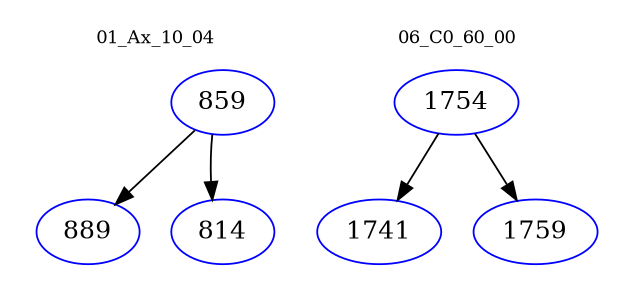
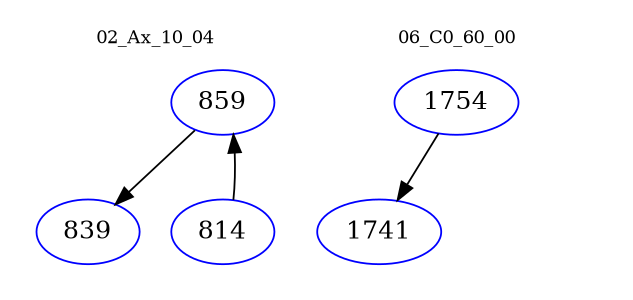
cluster "01_Ax_10_04": label "01_Ax_10_04" -> "02_Ax_10_04"
edge "859" -> "814": reversed
node "889": label "889" -> "839"
node "1759": removed
